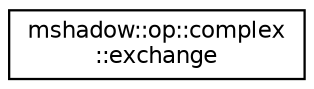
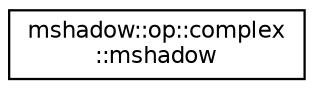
node "mshadow::op::complex ::exchange": label "mshadow::op::complex ::exchange" -> "mshadow::op::complex ::mshadow"
